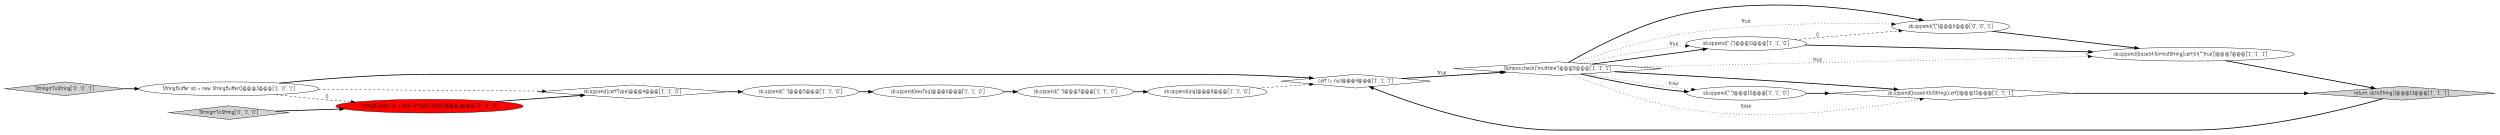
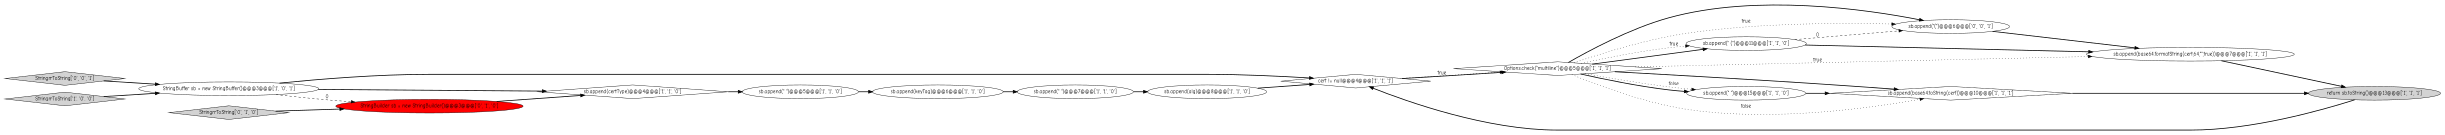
edge "sb.append(alg)@@@8@@@['1', '1', '0']" -> "cert != null@@@4@@@['1', '1', '1']": style dashed -> bold
edge "StringBuffer sb = new StringBuffer()@@@3@@@['1', '0', '1']" -> "sb.append(certType)@@@4@@@['1', '1', '0']": style dashed -> bold
node "return sb.toString()@@@13@@@['1', '1', '1']": shape diamond -> ellipse
node "StringrrToString['1', '0', '0']": added
